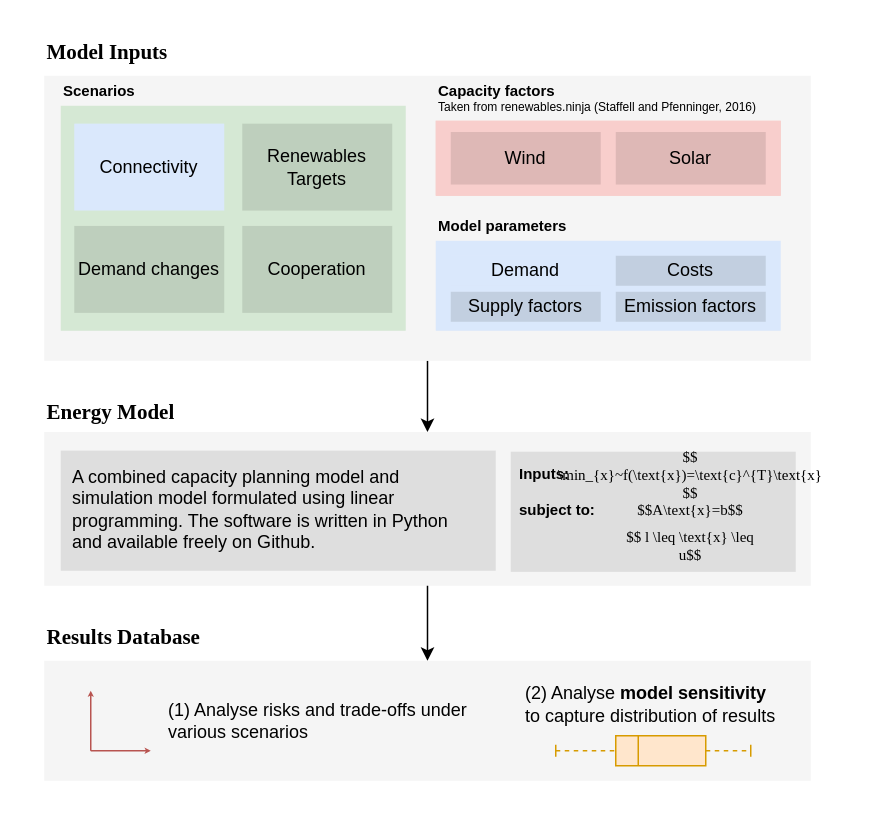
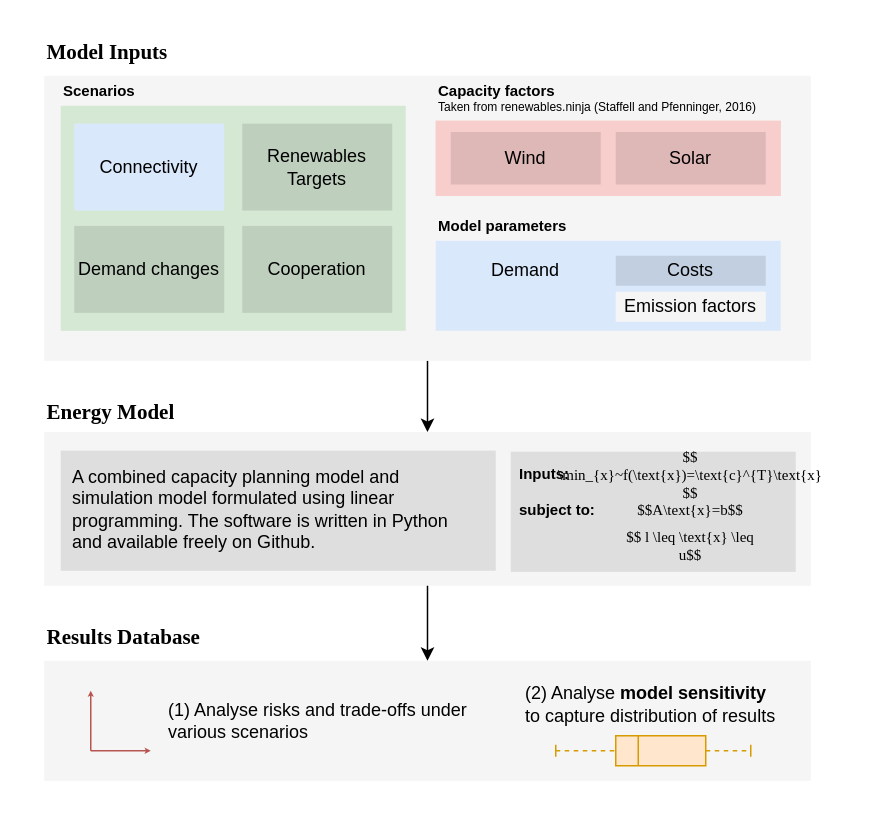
node "Supply factors": removed
node "Emission factors": fillcolor #c2cfe0 -> #f5f5f5
